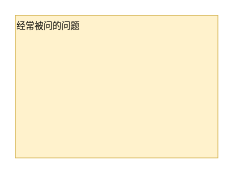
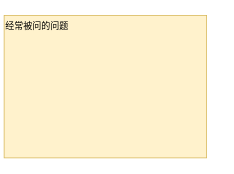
node "经常被问的问题": moved (117, 87) -> (105, 87)
